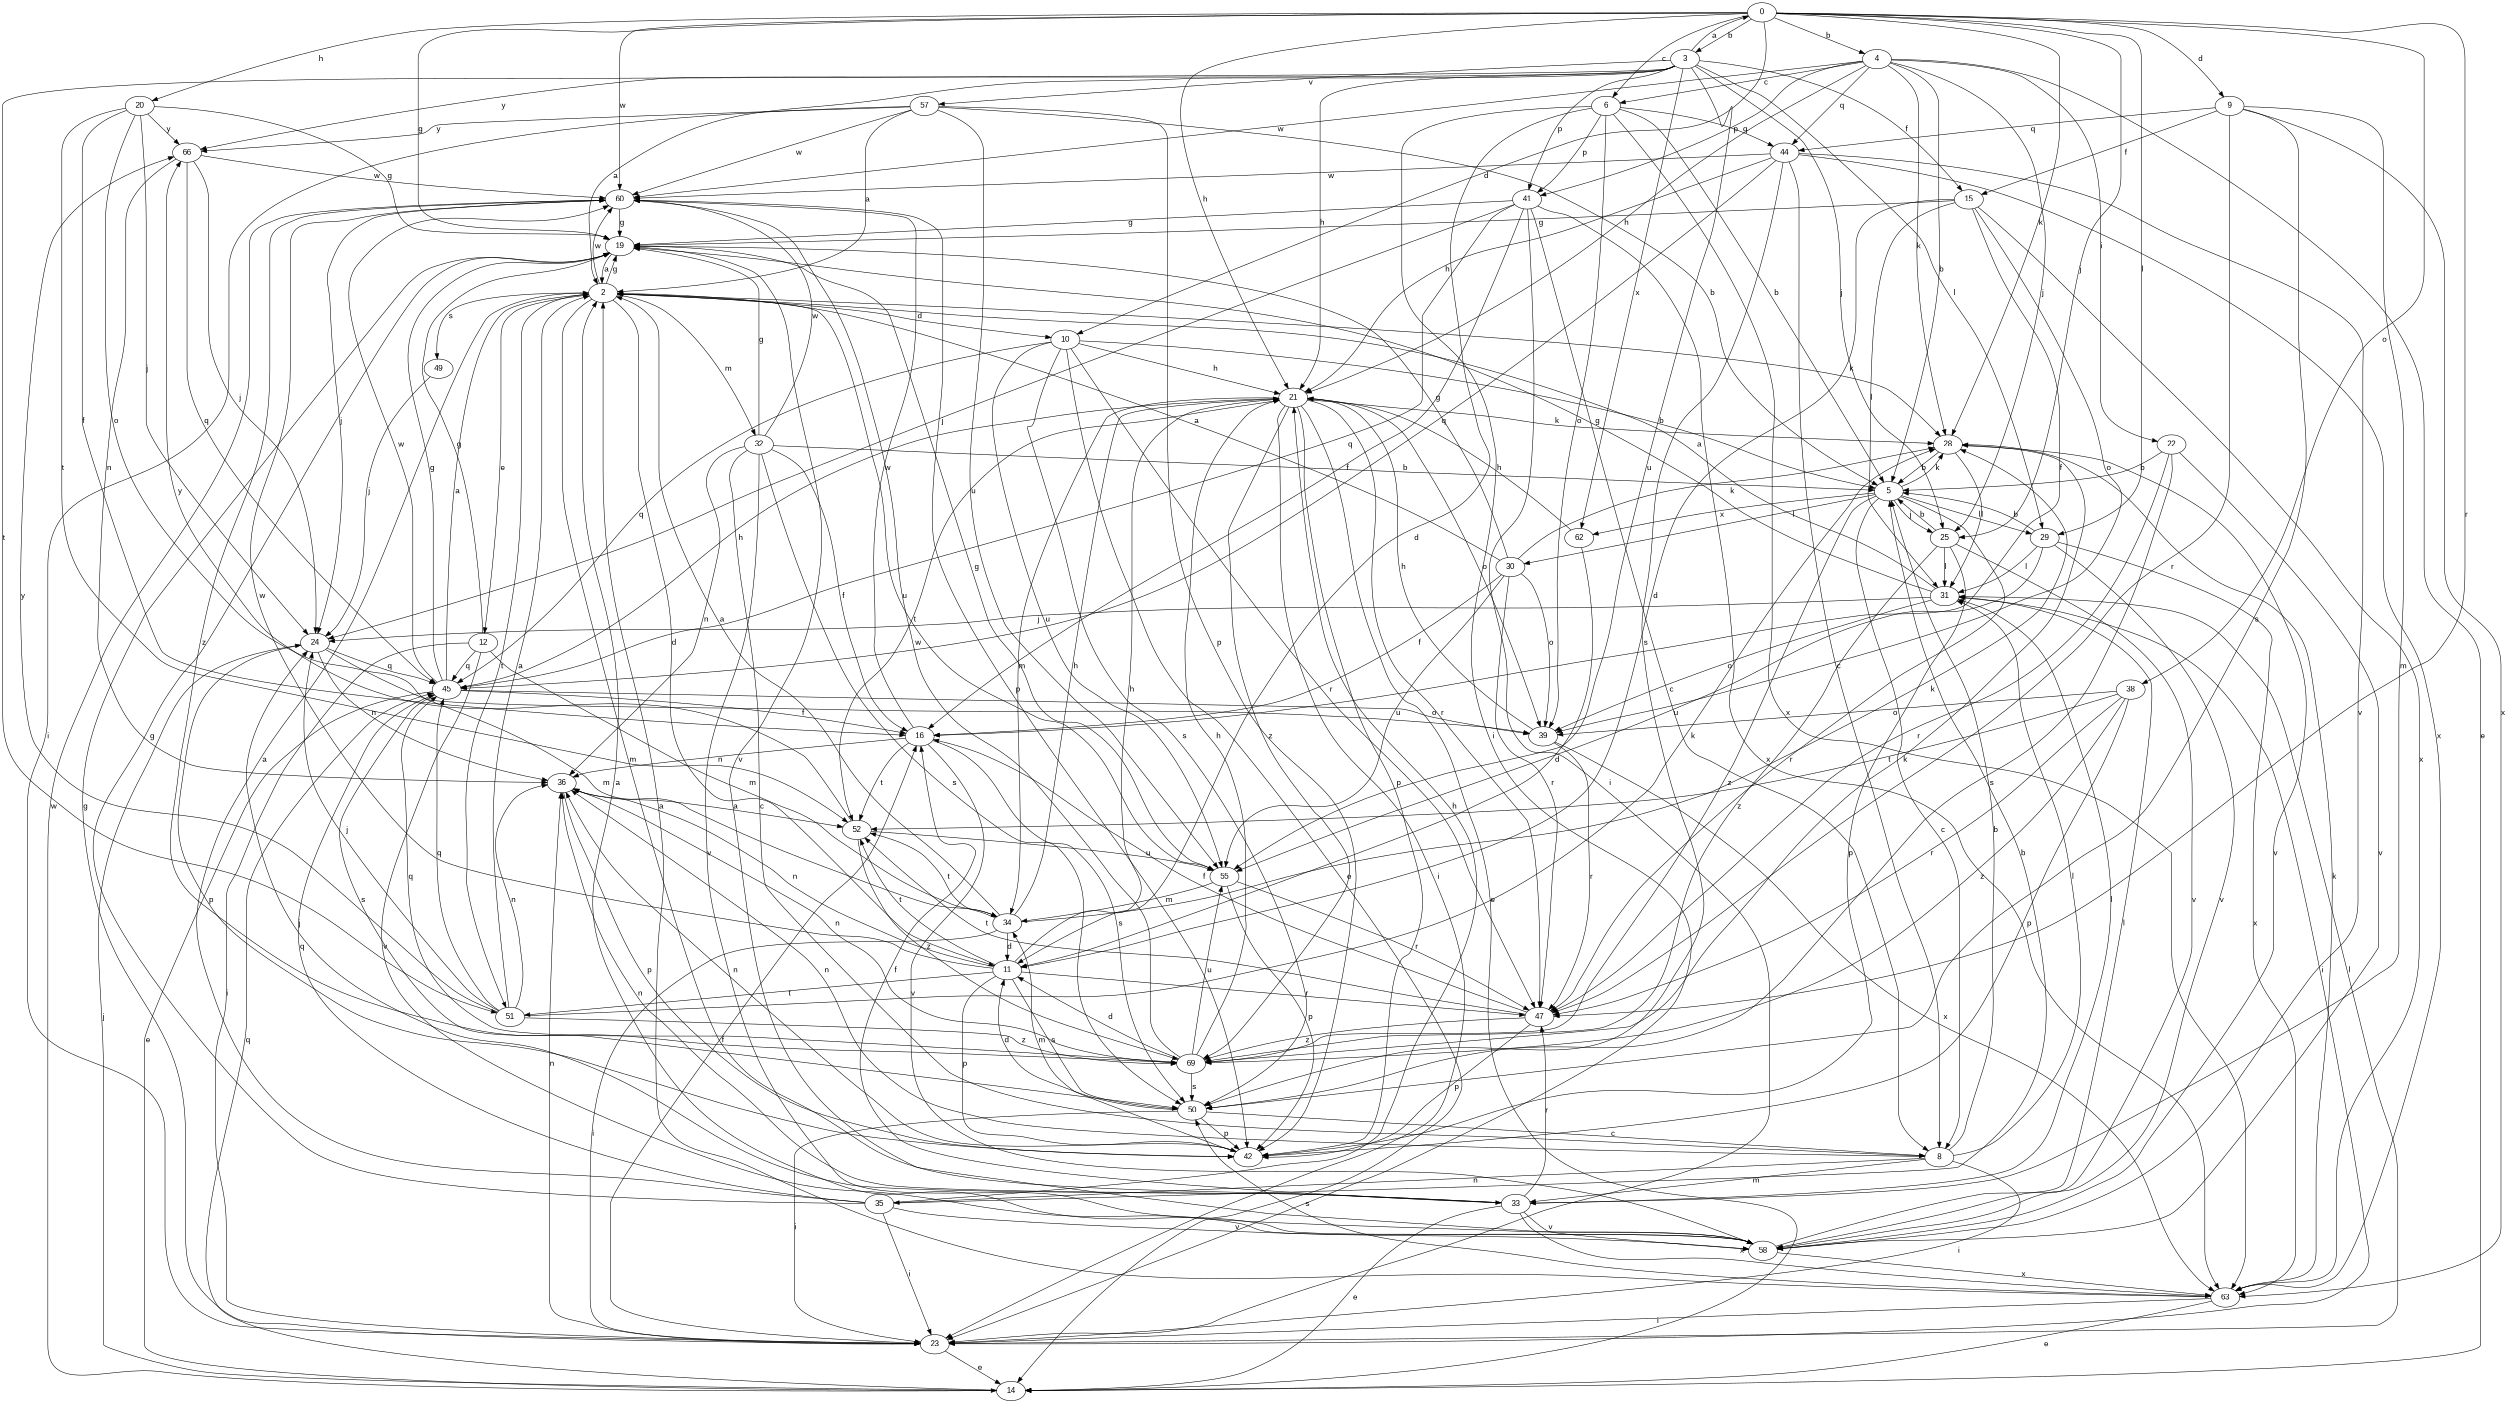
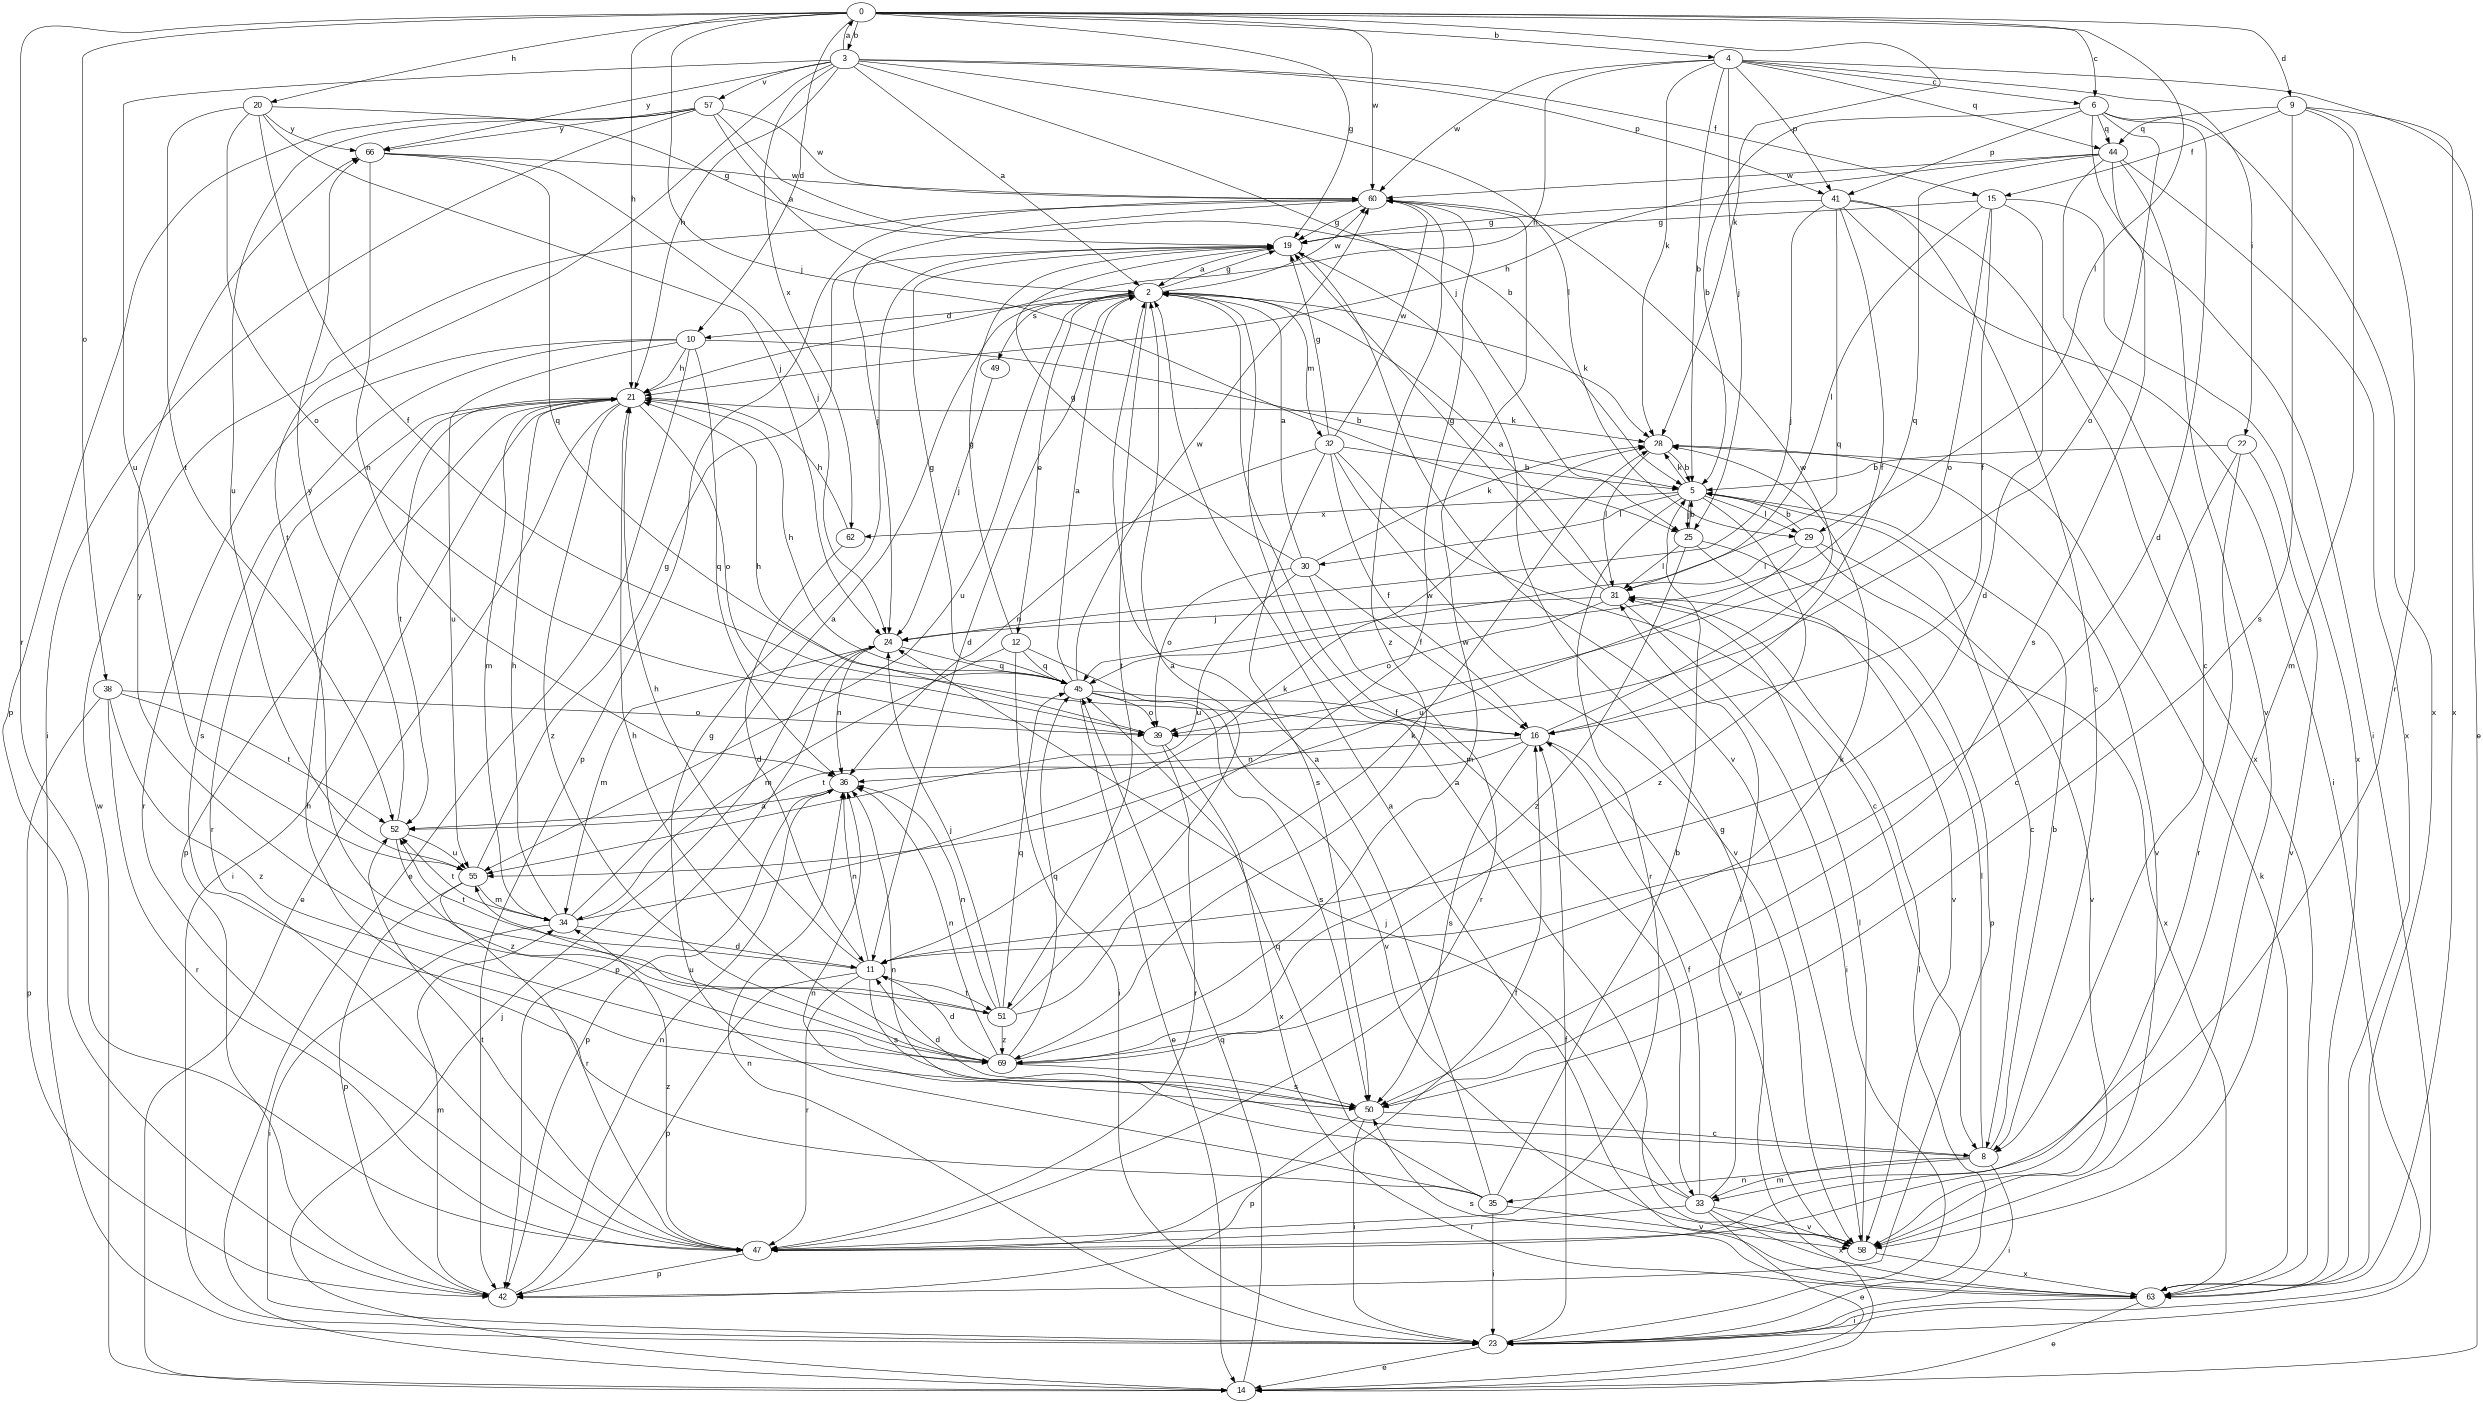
edge "10" -> "45": now "10" -> "36"
edge "22" -> "50": label "s" -> "c"
edge "23" -> "19": now "14" -> "19"
edge "47" -> "69": now "47" -> "34"
